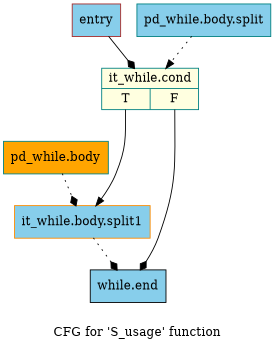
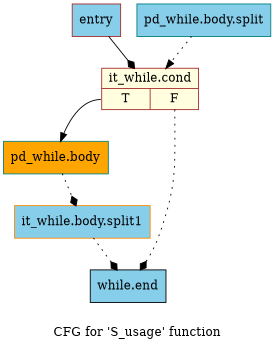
node "it_while.cond": color teal -> brown
edge "it_while.cond" -> "it_while.body.split1": now "it_while.cond" -> "pd_while.body"
edge "it_while.cond" -> "while.end": style solid -> dotted
